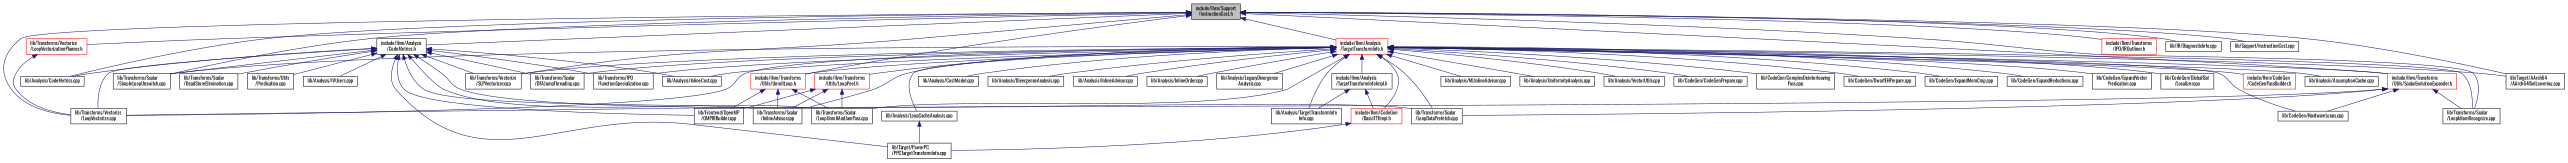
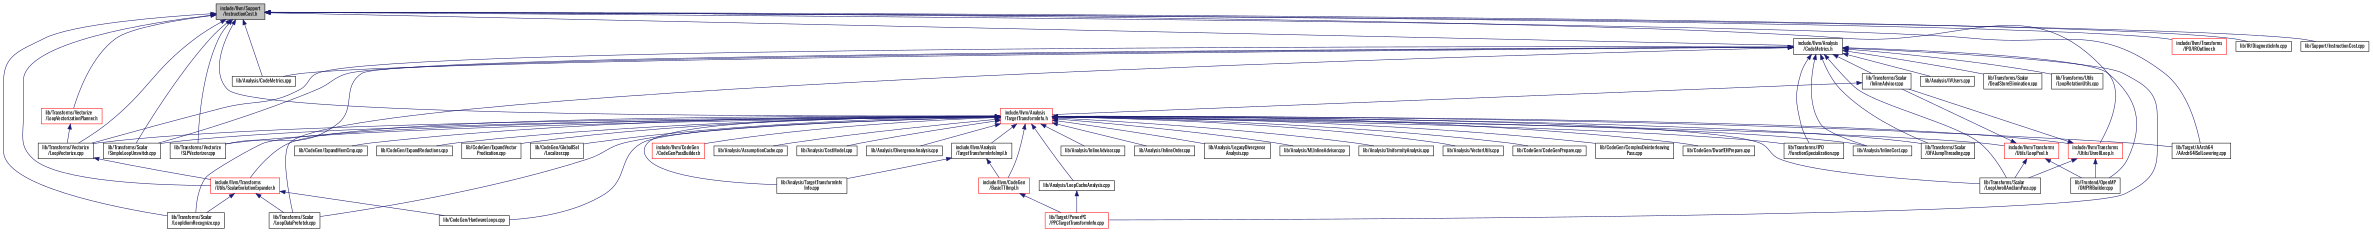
edge "lib/Transforms/Scalar /InlineAdvisor.cpp" -> "include/llvm/Analysis /TargetTransformInfo.h": reversed
node "lib/Transforms/Utils /Predication.cpp": label "lib/Transforms/Utils /Predication.cpp" -> "lib/Transforms/Utils /LoopRotationUtils.cpp"
edge "lib/Transforms/Vectorize /LoopVectorize.cpp" -> "include/llvm/Transforms /Utils/ScalarEvolutionExpander.h": reversed
node "lib/Target/PowerPC /PPCTargetTransformInfo.cpp": color black -> red
